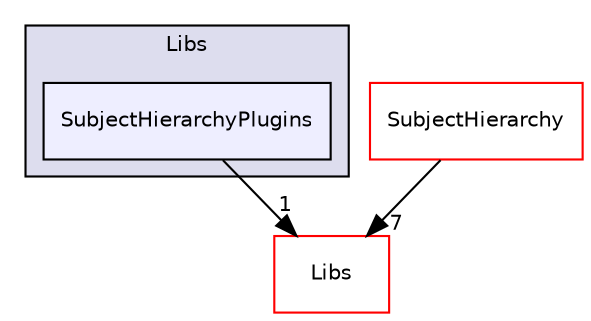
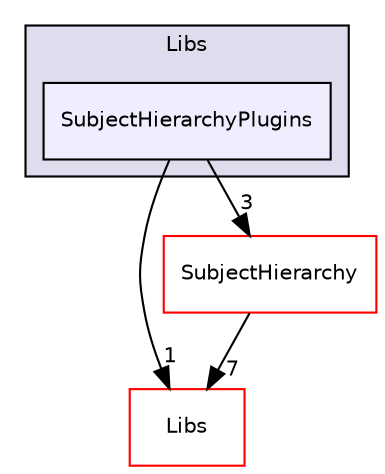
edge "SubjectHierarchyPlugins" -> "SubjectHierarchy": added
